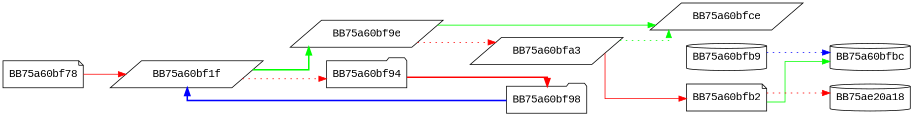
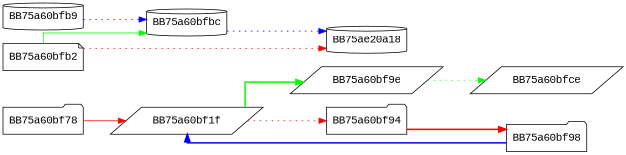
edge "BB75a60bf9e" -> "BB75a60bfce": style solid -> dotted
edge "BB75a60bfbc" -> "BB75ae20a18": added
node "BB75a60bfa3": removed
node "BB75a60bf78": shape note -> folder
